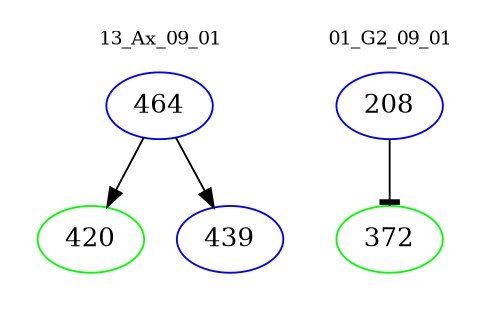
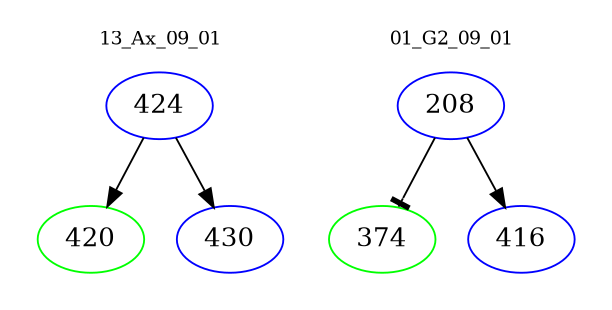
node "464": label "464" -> "424"
node "439": label "439" -> "430"
node "372": label "372" -> "374"
node "416": added
